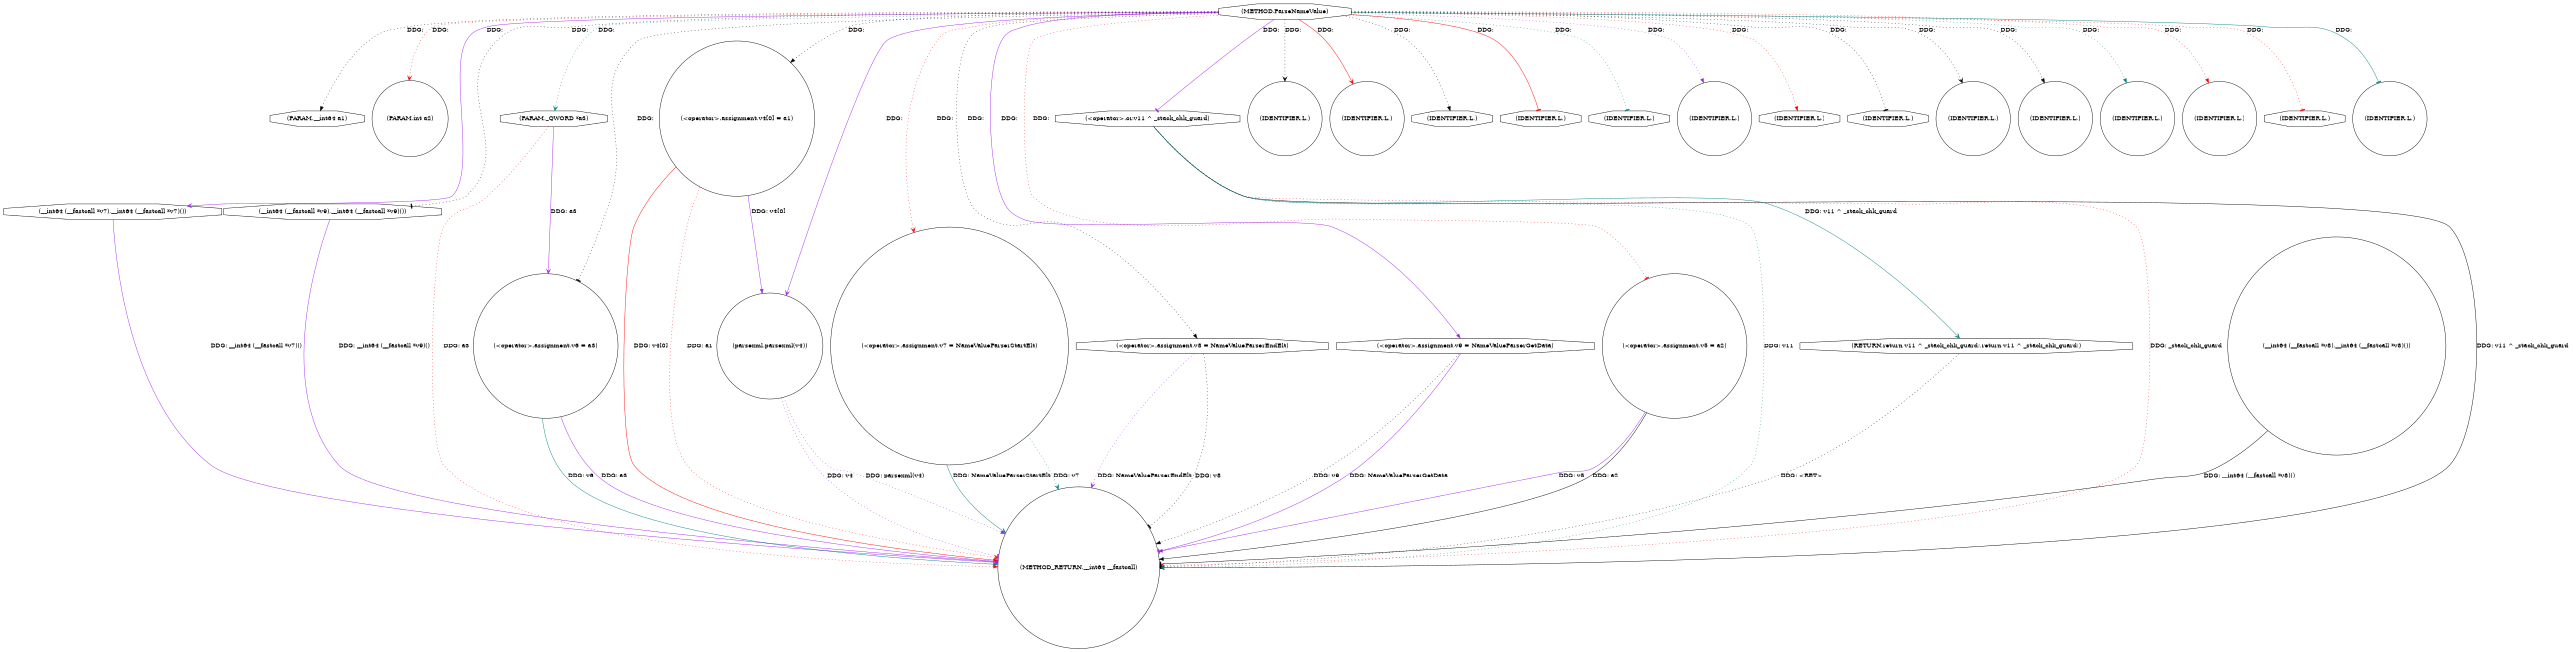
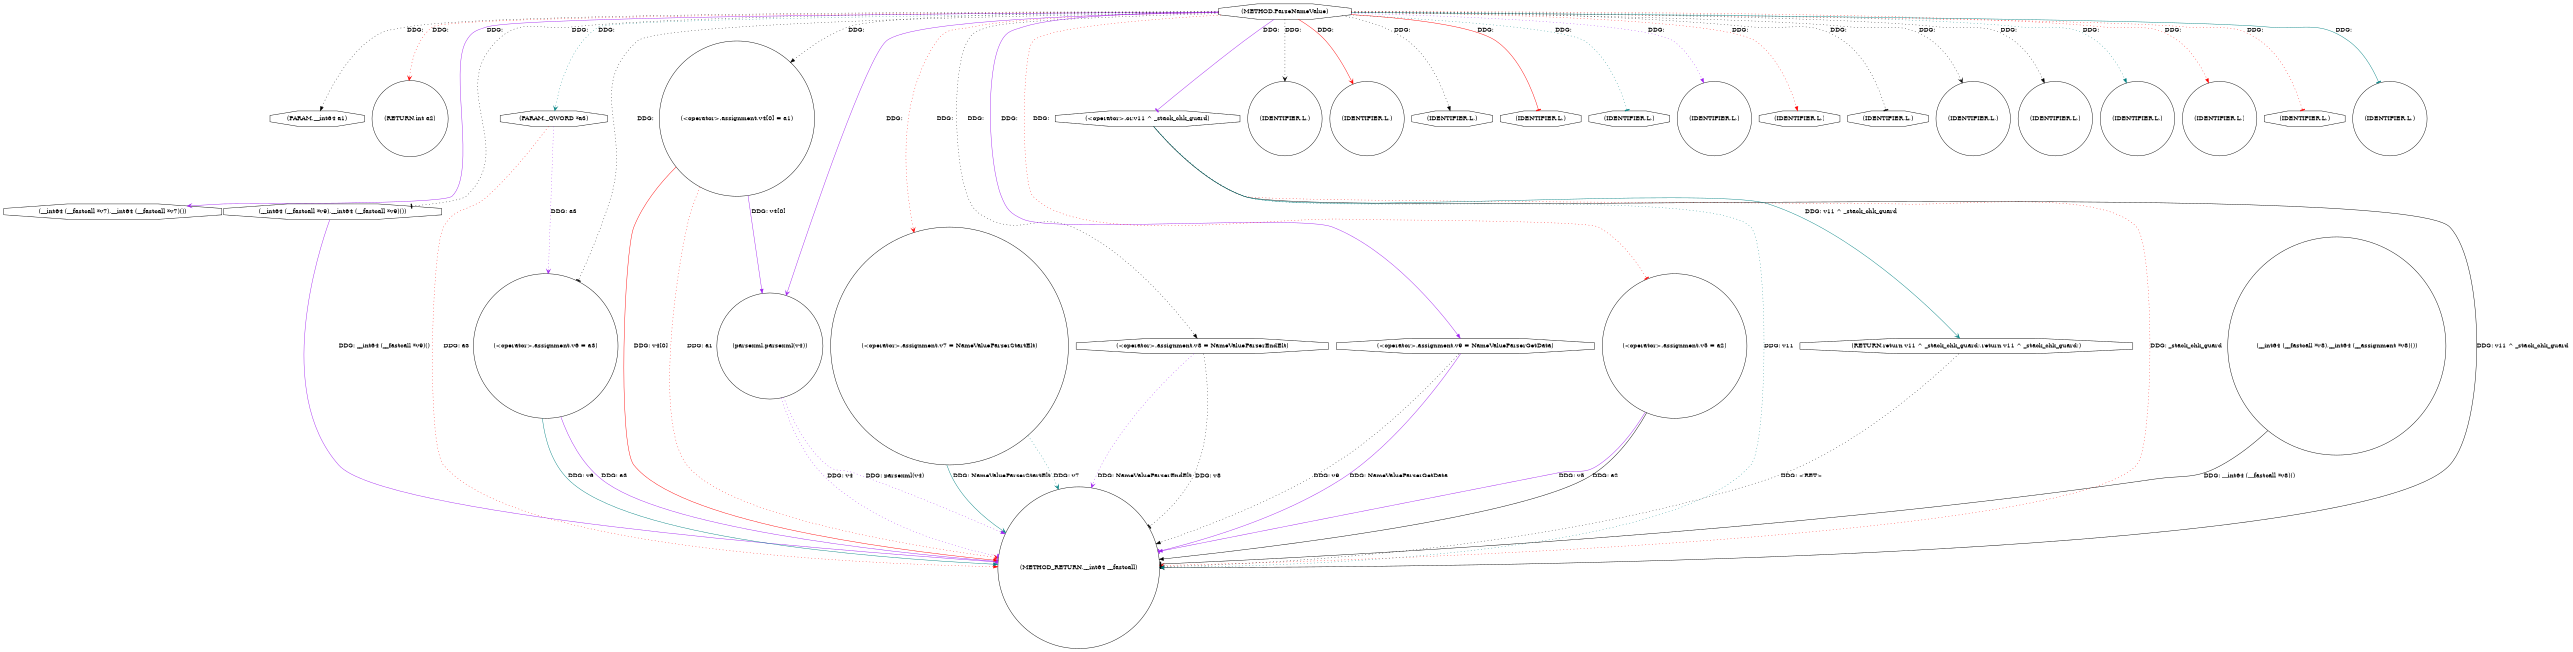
node "(PARAM,int a2)": label "(PARAM,int a2)" -> "(RETURN,int a2)"
edge "(PARAM,_QWORD *a3)" -> "(<operator>.assignment,v6 = a3)": style solid -> dotted
node "(__int64 (__fastcall *v8),__int64 (__fastcall *v8)())": label "(__int64 (__fastcall *v8),__int64 (__fastcall *v8)())" -> "(__int64 (__fastcall *v8),__int64 (__assignment *v8)())"
edge "(__int64 (__fastcall *v7),__int64 (__fastcall *v7)())" -> "(METHOD_RETURN,__int64 __fastcall)": removed, label "DDG: __int64 (__fastcall *v7)()"
